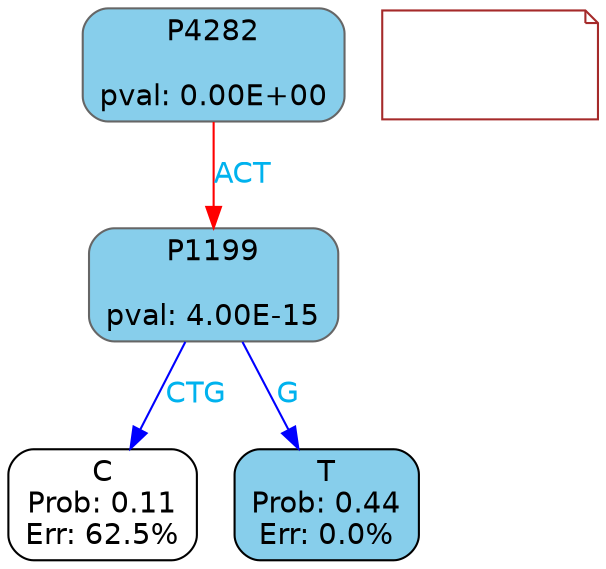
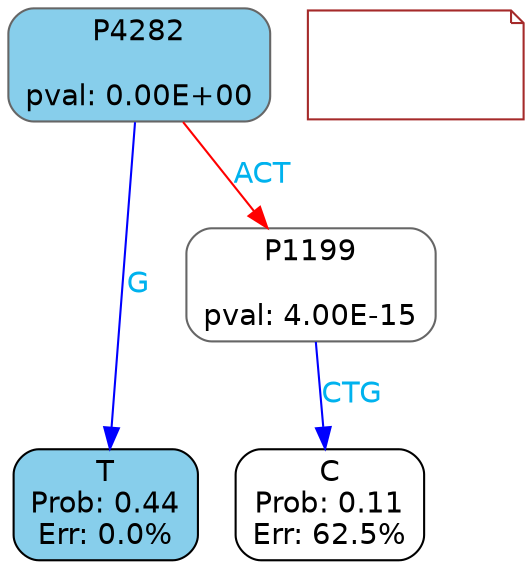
node "P1199 pval: 4.00E-15": fillcolor skyblue -> white
edge "P1199 pval: 4.00E-15" -> "T Prob: 0.44 Err: 0.0%": now "P4282 pval: 0.00E+00" -> "T Prob: 0.44 Err: 0.0%"
